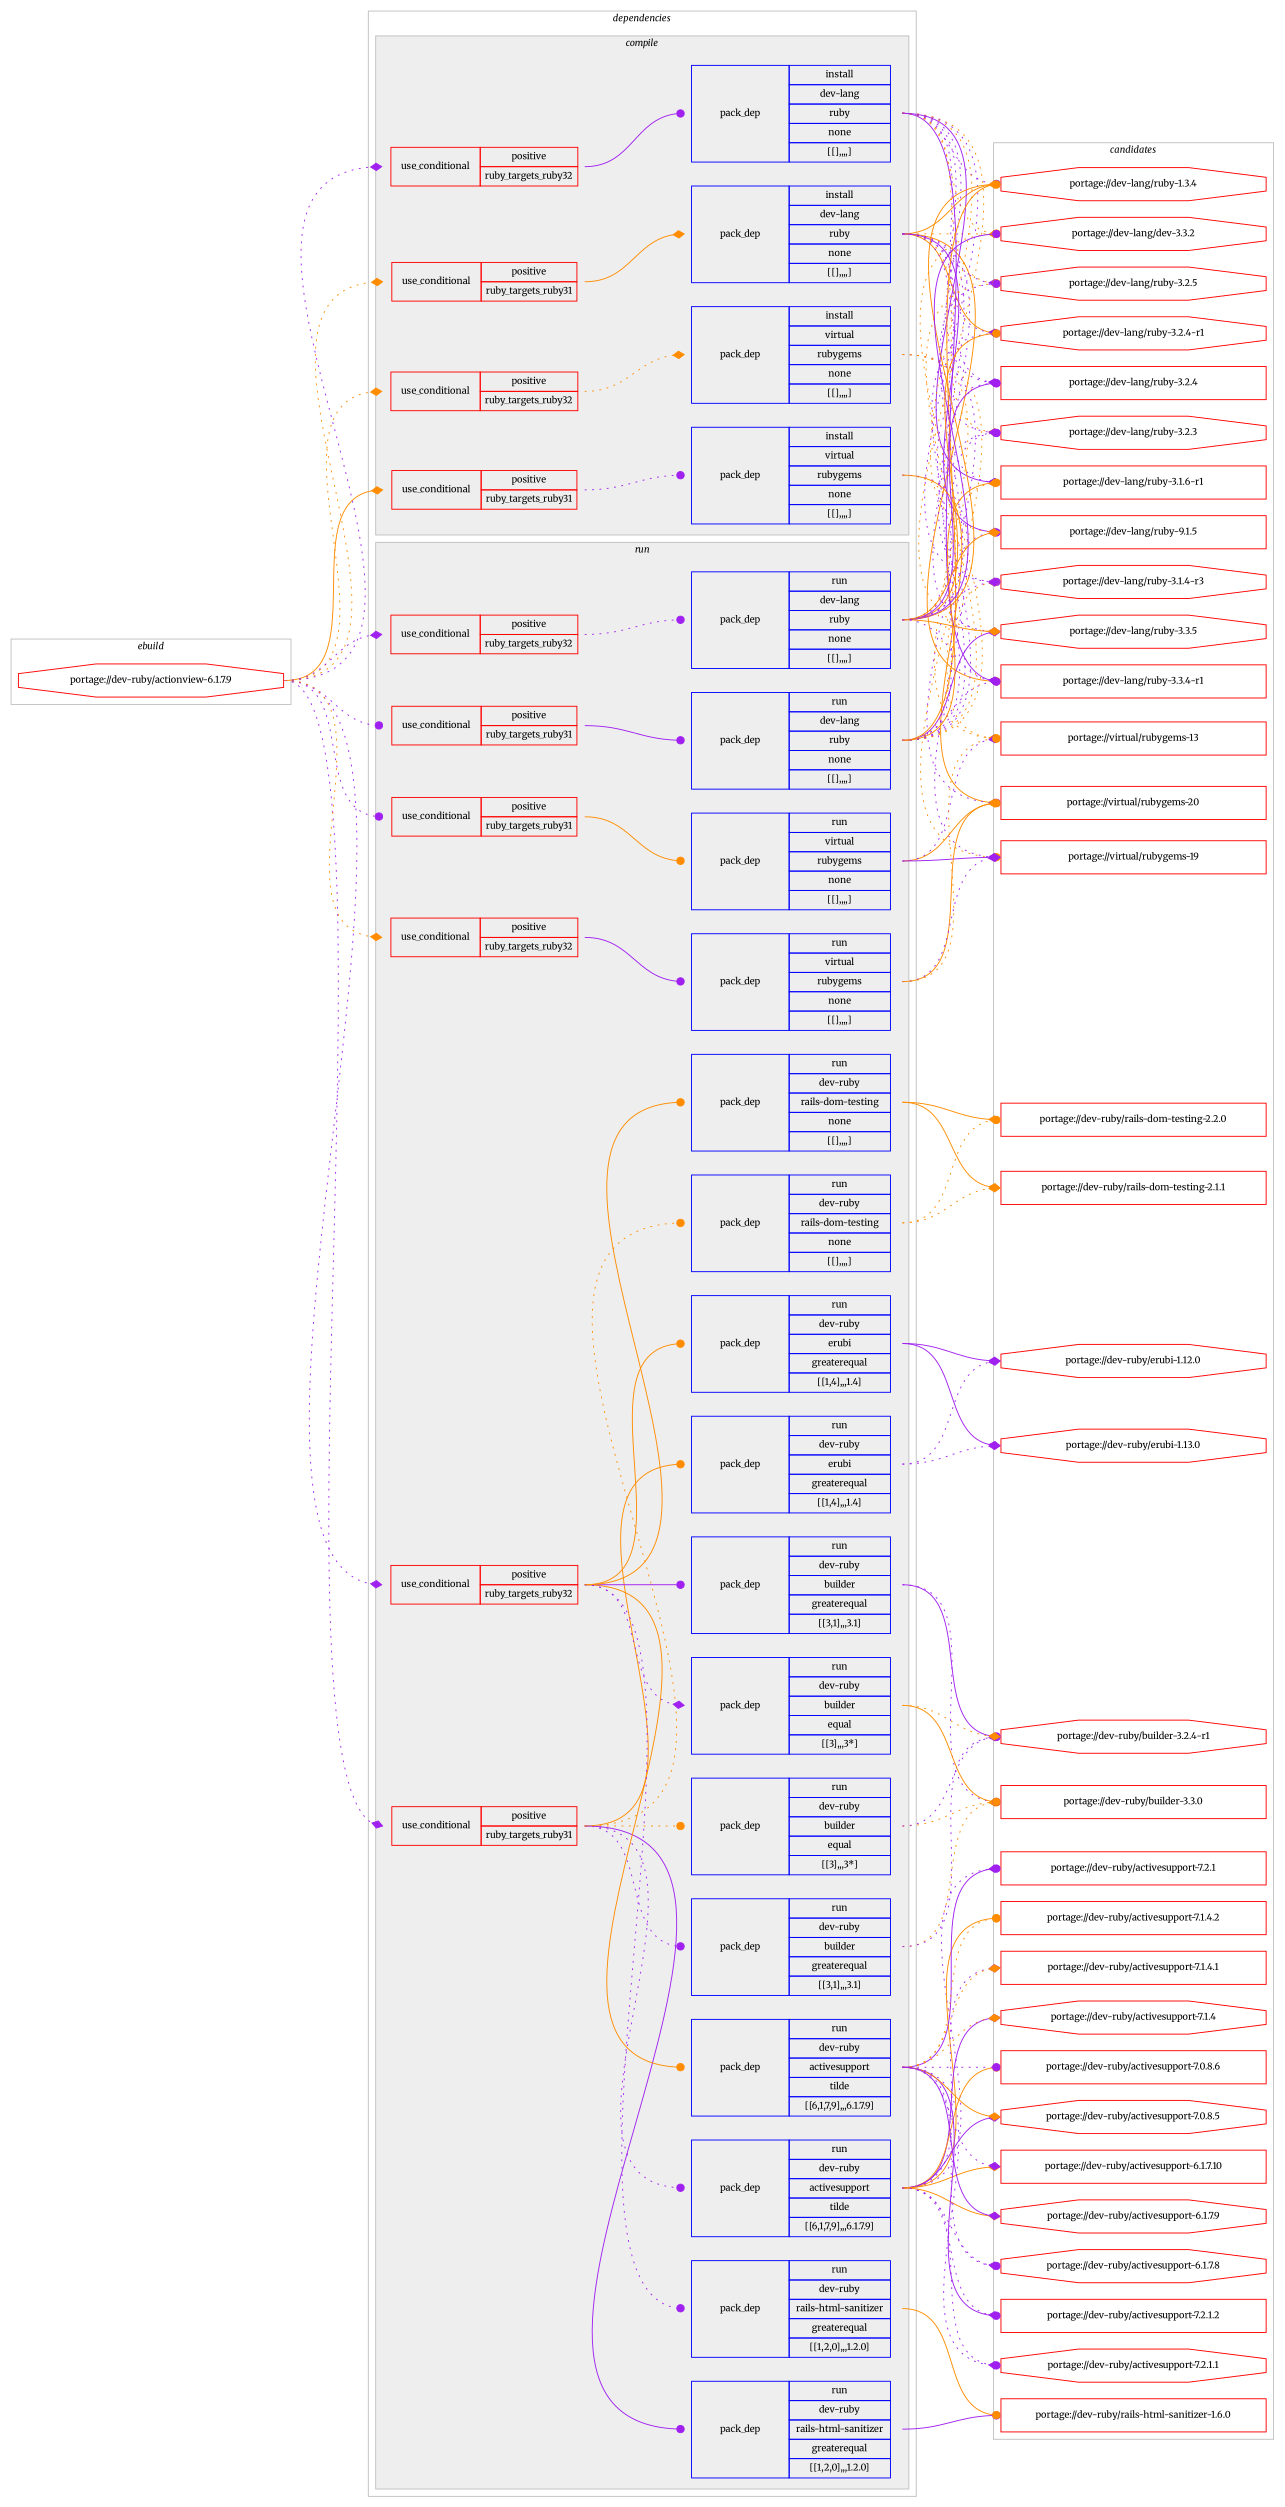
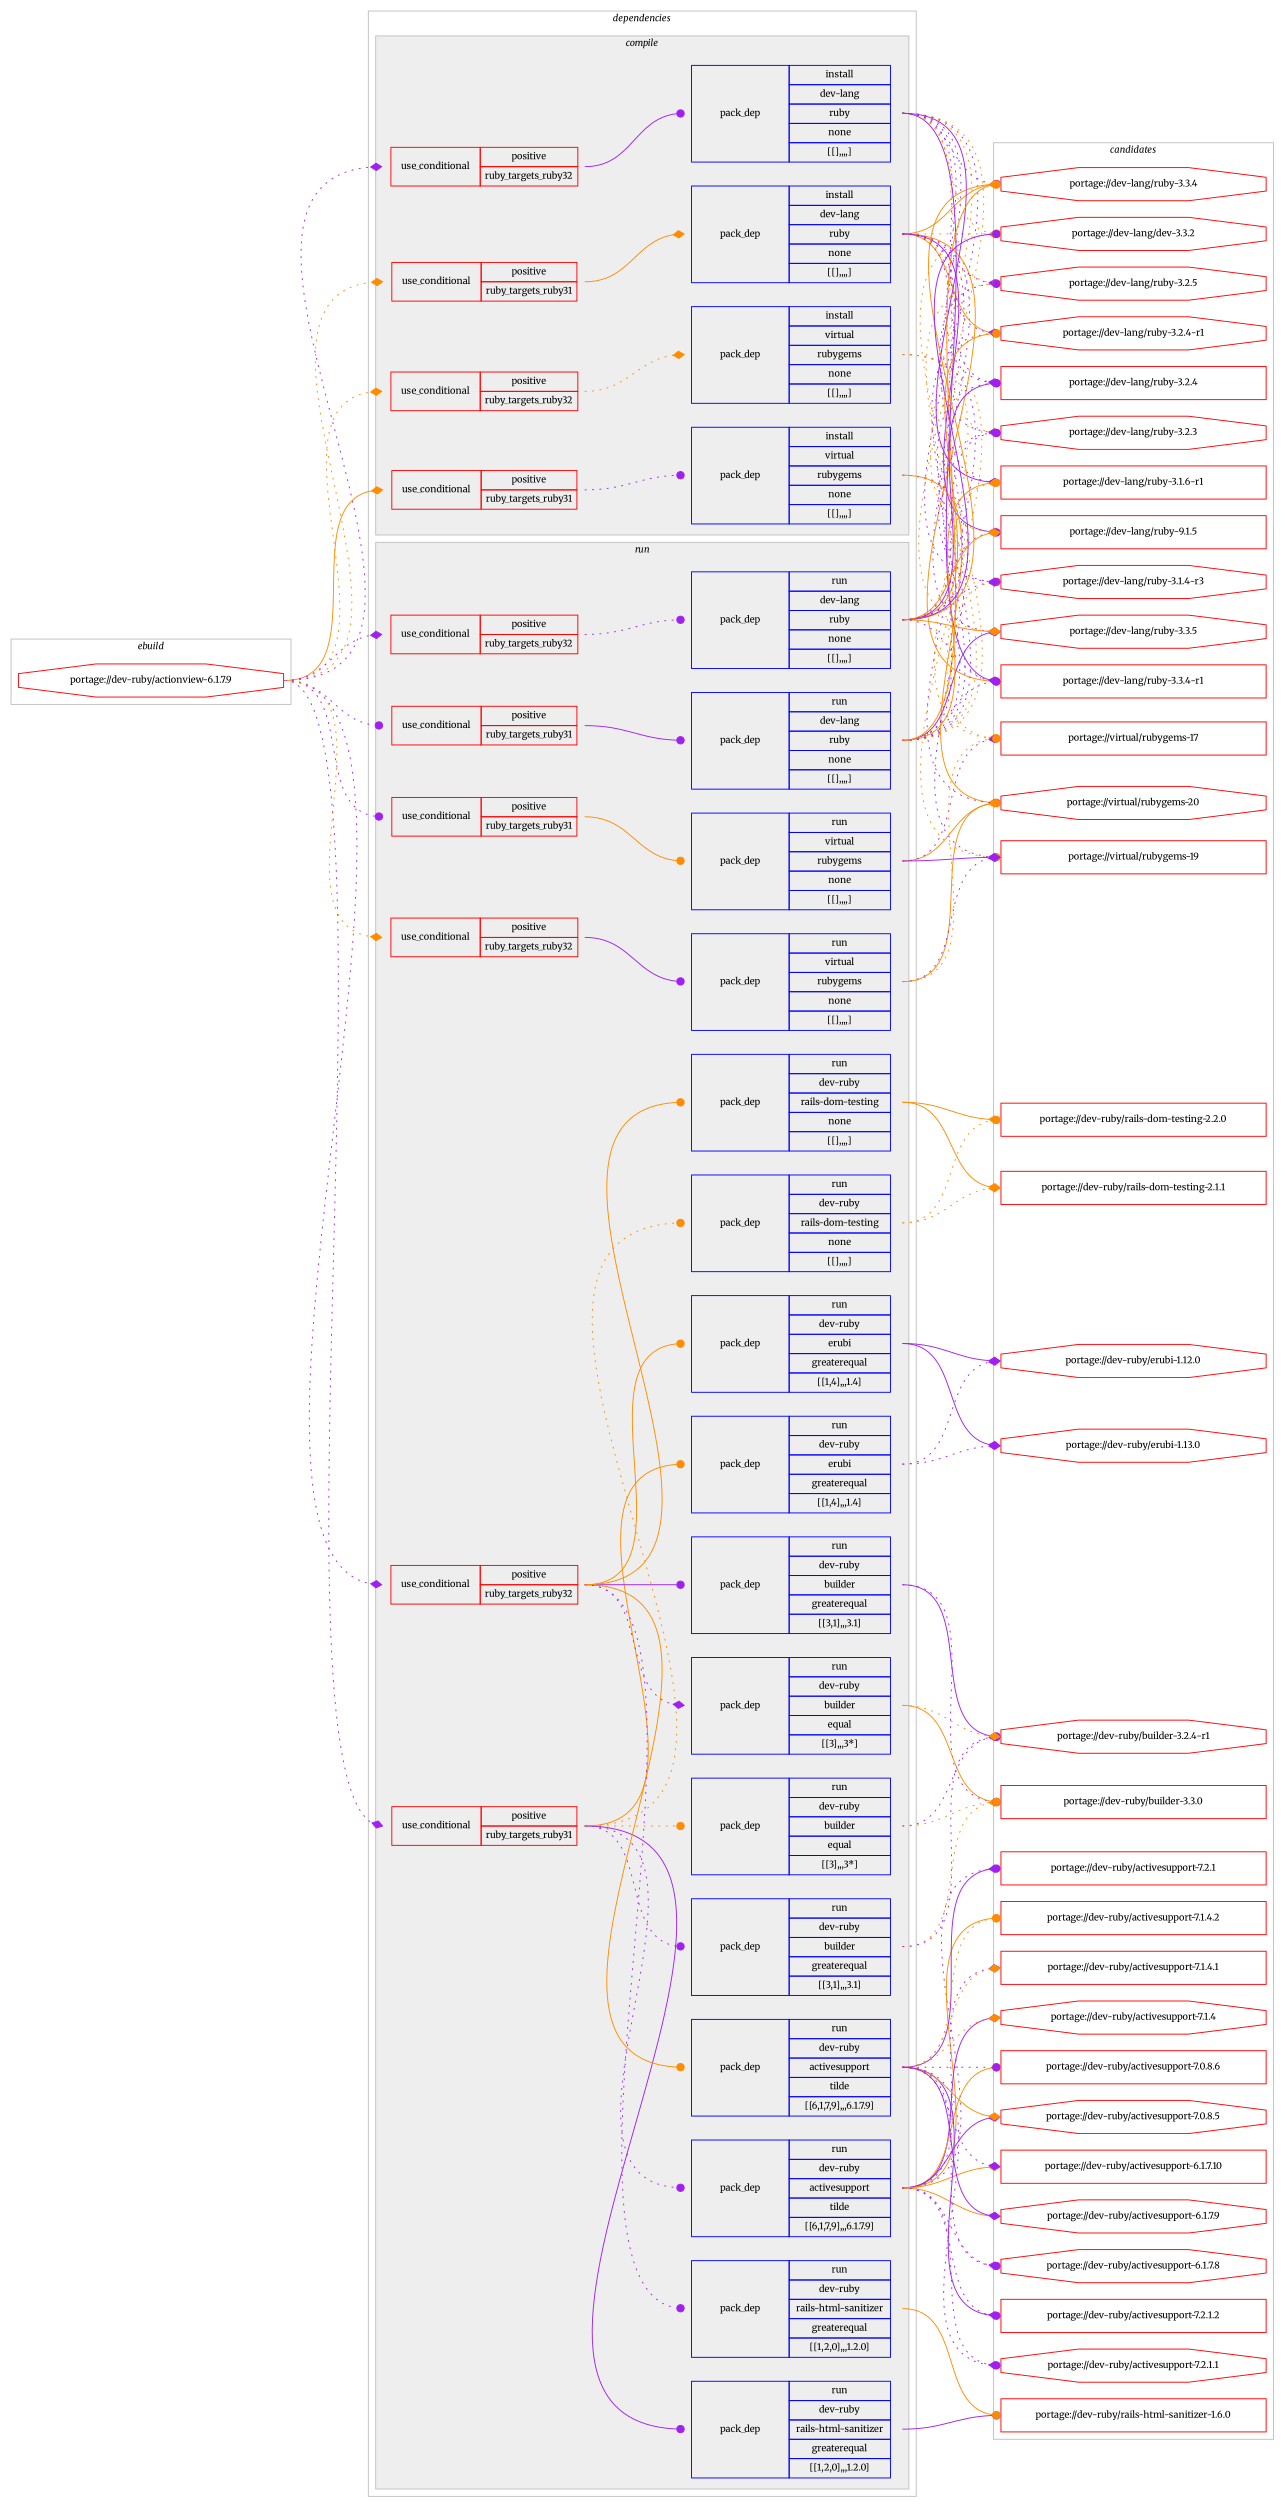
node "portage://dev-lang/ruby-1.3.4": label "portage://dev-lang/ruby-1.3.4" -> "portage://dev-lang/ruby-3.3.4"
node "portage://virtual/rubygems-13": label "portage://virtual/rubygems-13" -> "portage://virtual/rubygems-17"
node "portage://virtual/rubygems-20": shape box -> octagon
